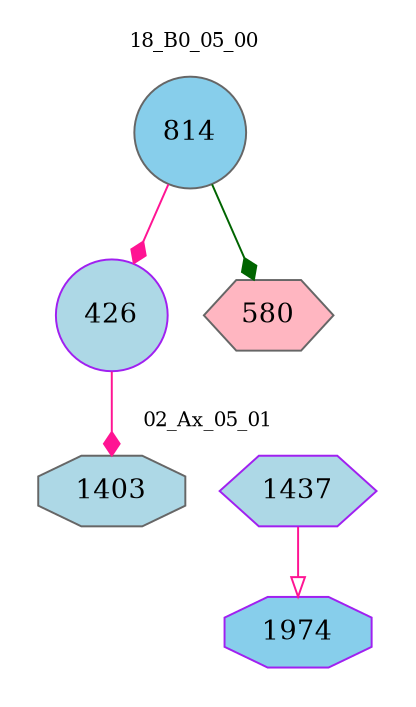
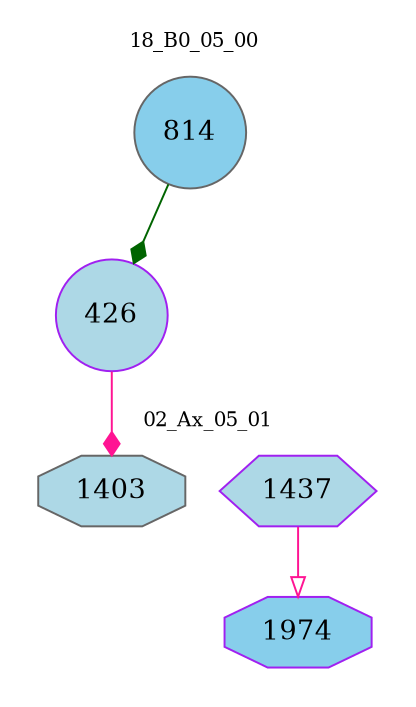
edge "814" -> "426": color deeppink -> darkgreen
node "580": removed
